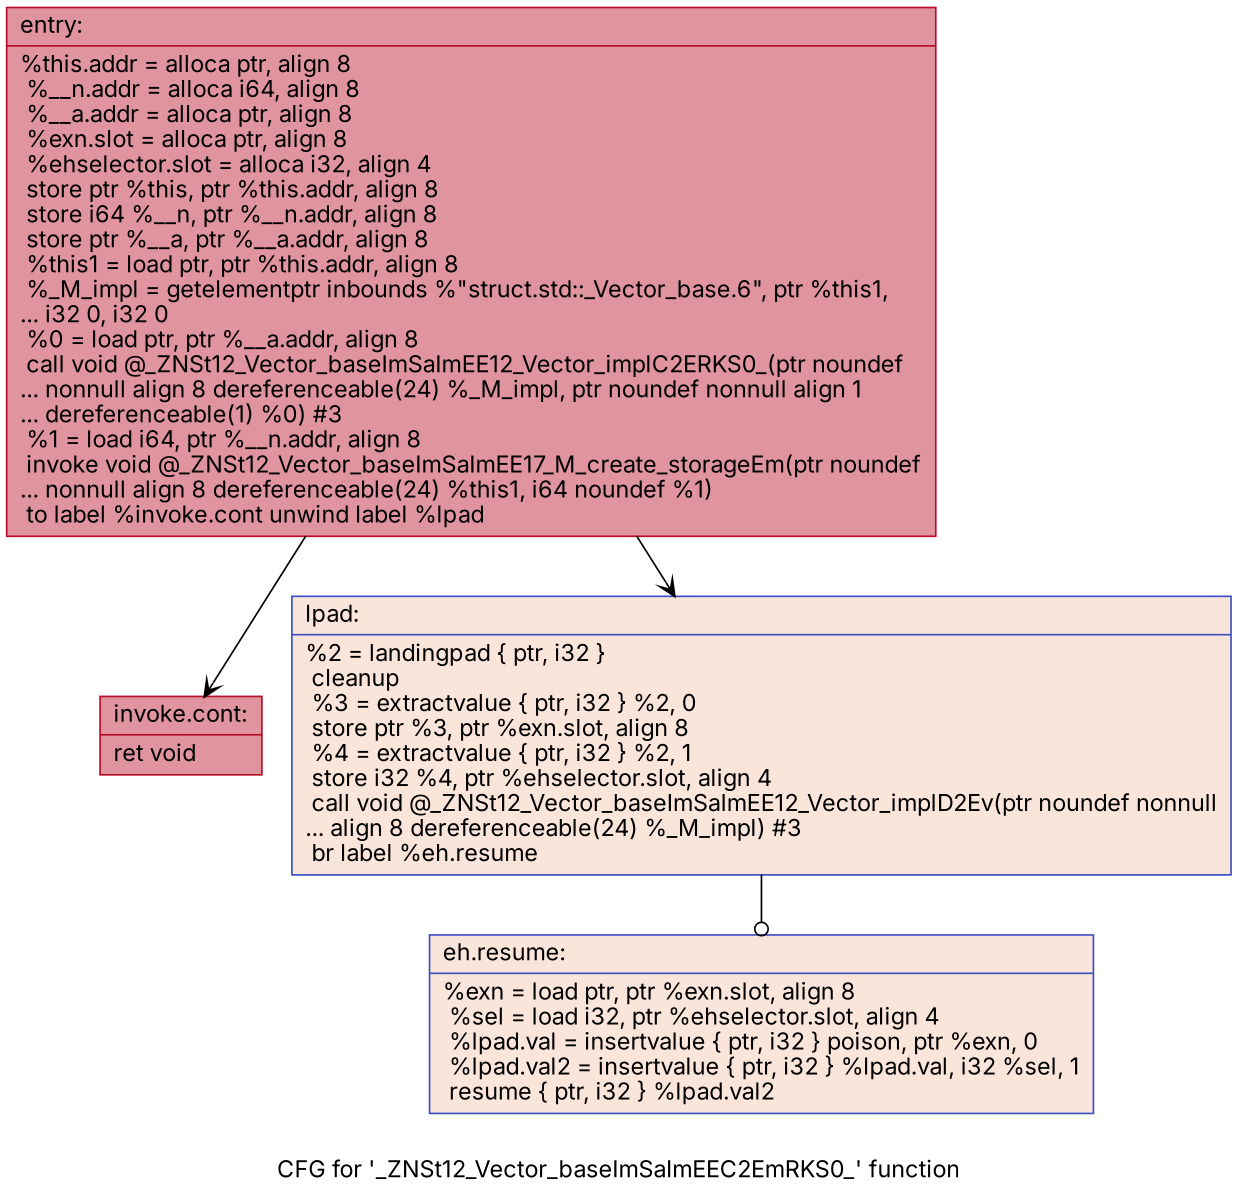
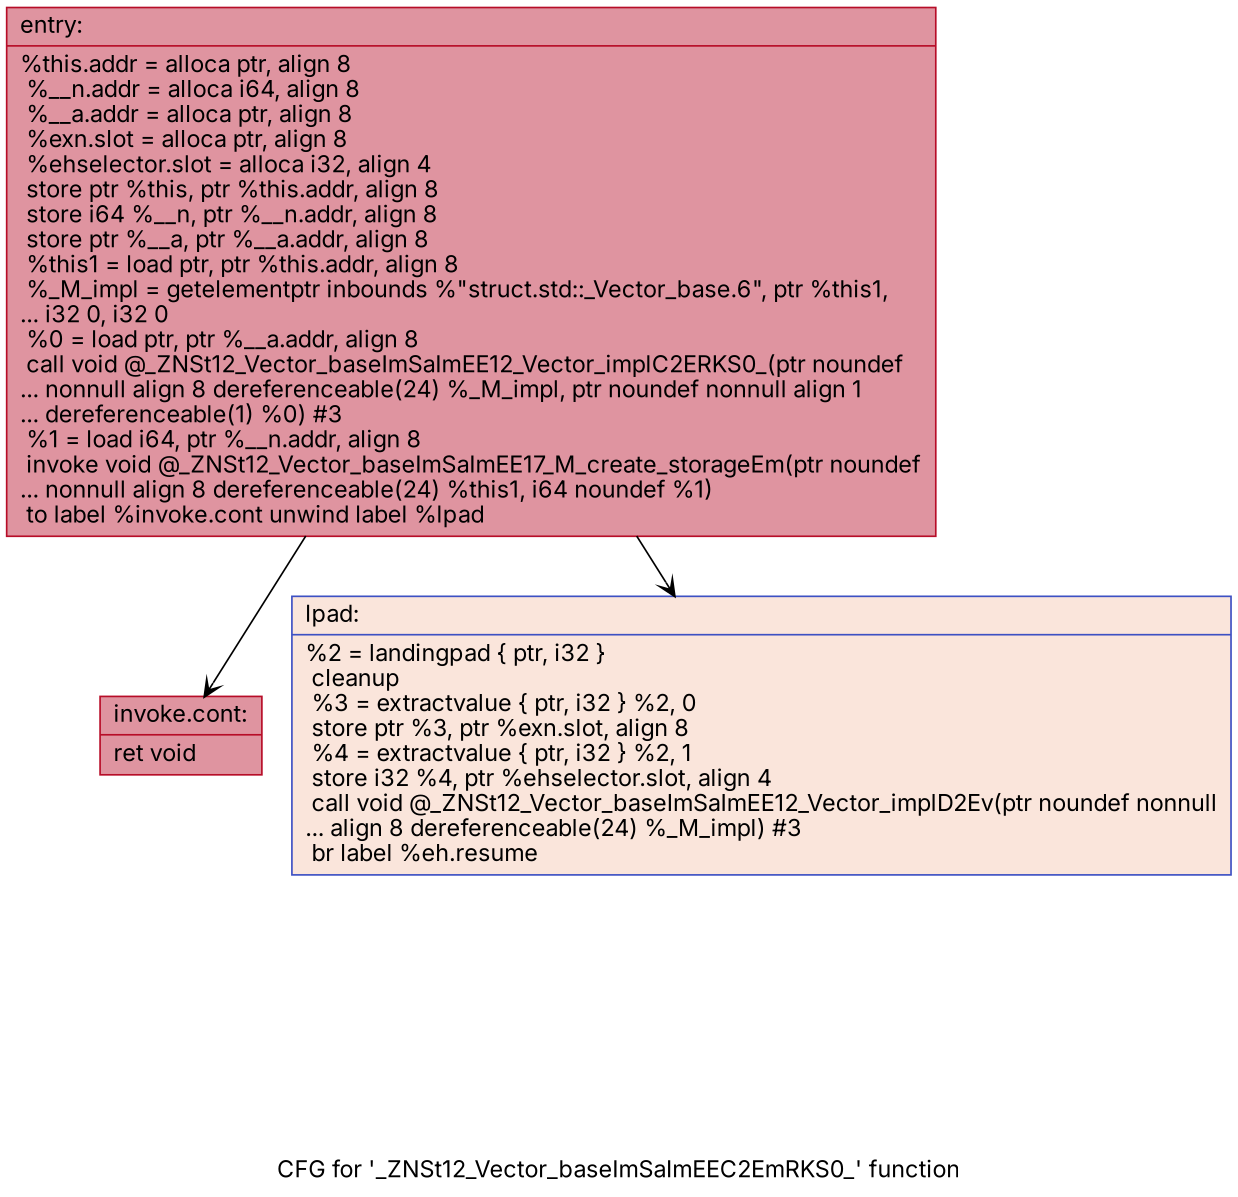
node "eh.resume:": removed
